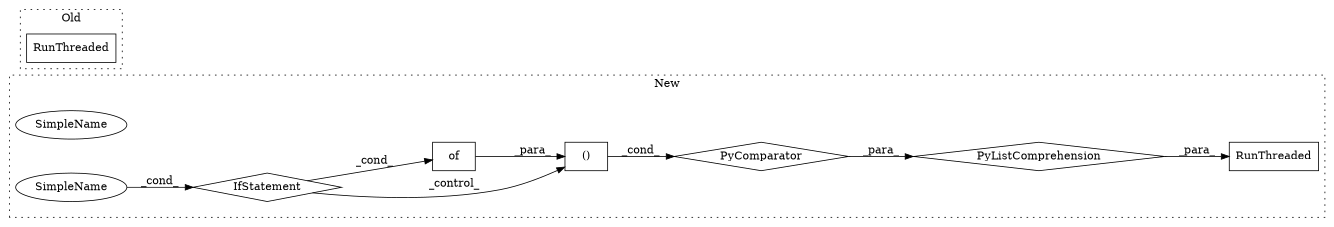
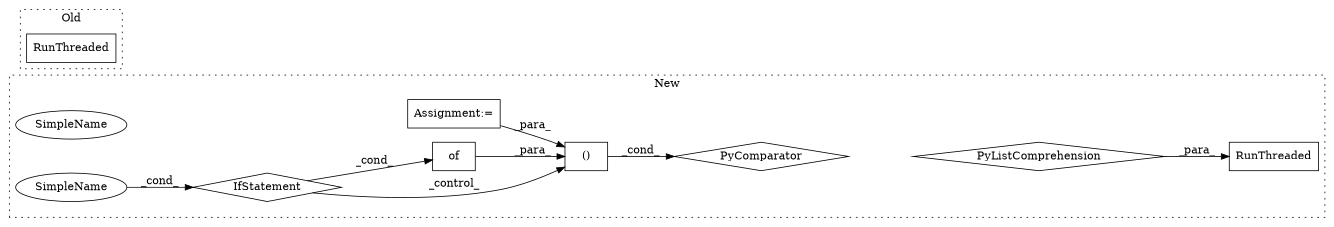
node "Assignment:=": added
edge "PyComparator" -> "PyListComprehension": removed, label "_para_"
